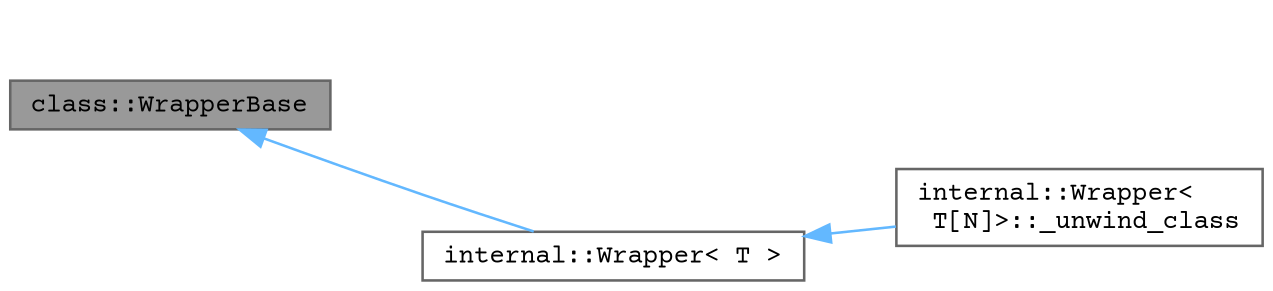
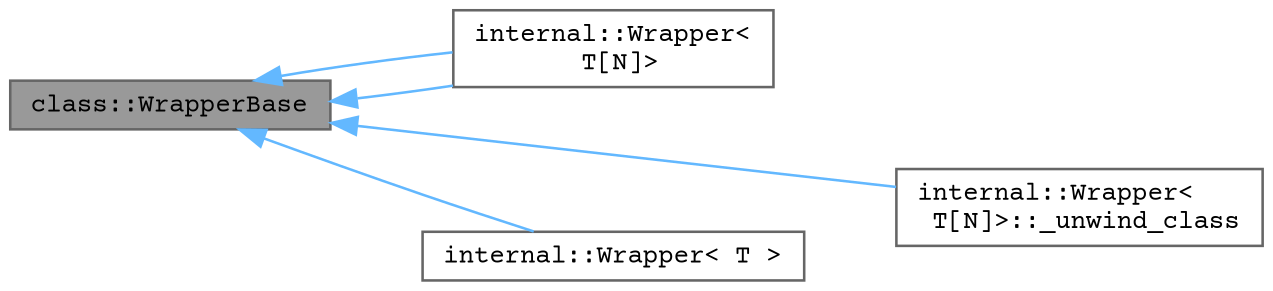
node "internal::Wrapper< T[N]>": added
edge "internal::Wrapper< T[N]>::_unwind_class" -> "internal::Wrapper< T >": now "internal::Wrapper< T[N]>::_unwind_class" -> "class::WrapperBase"
